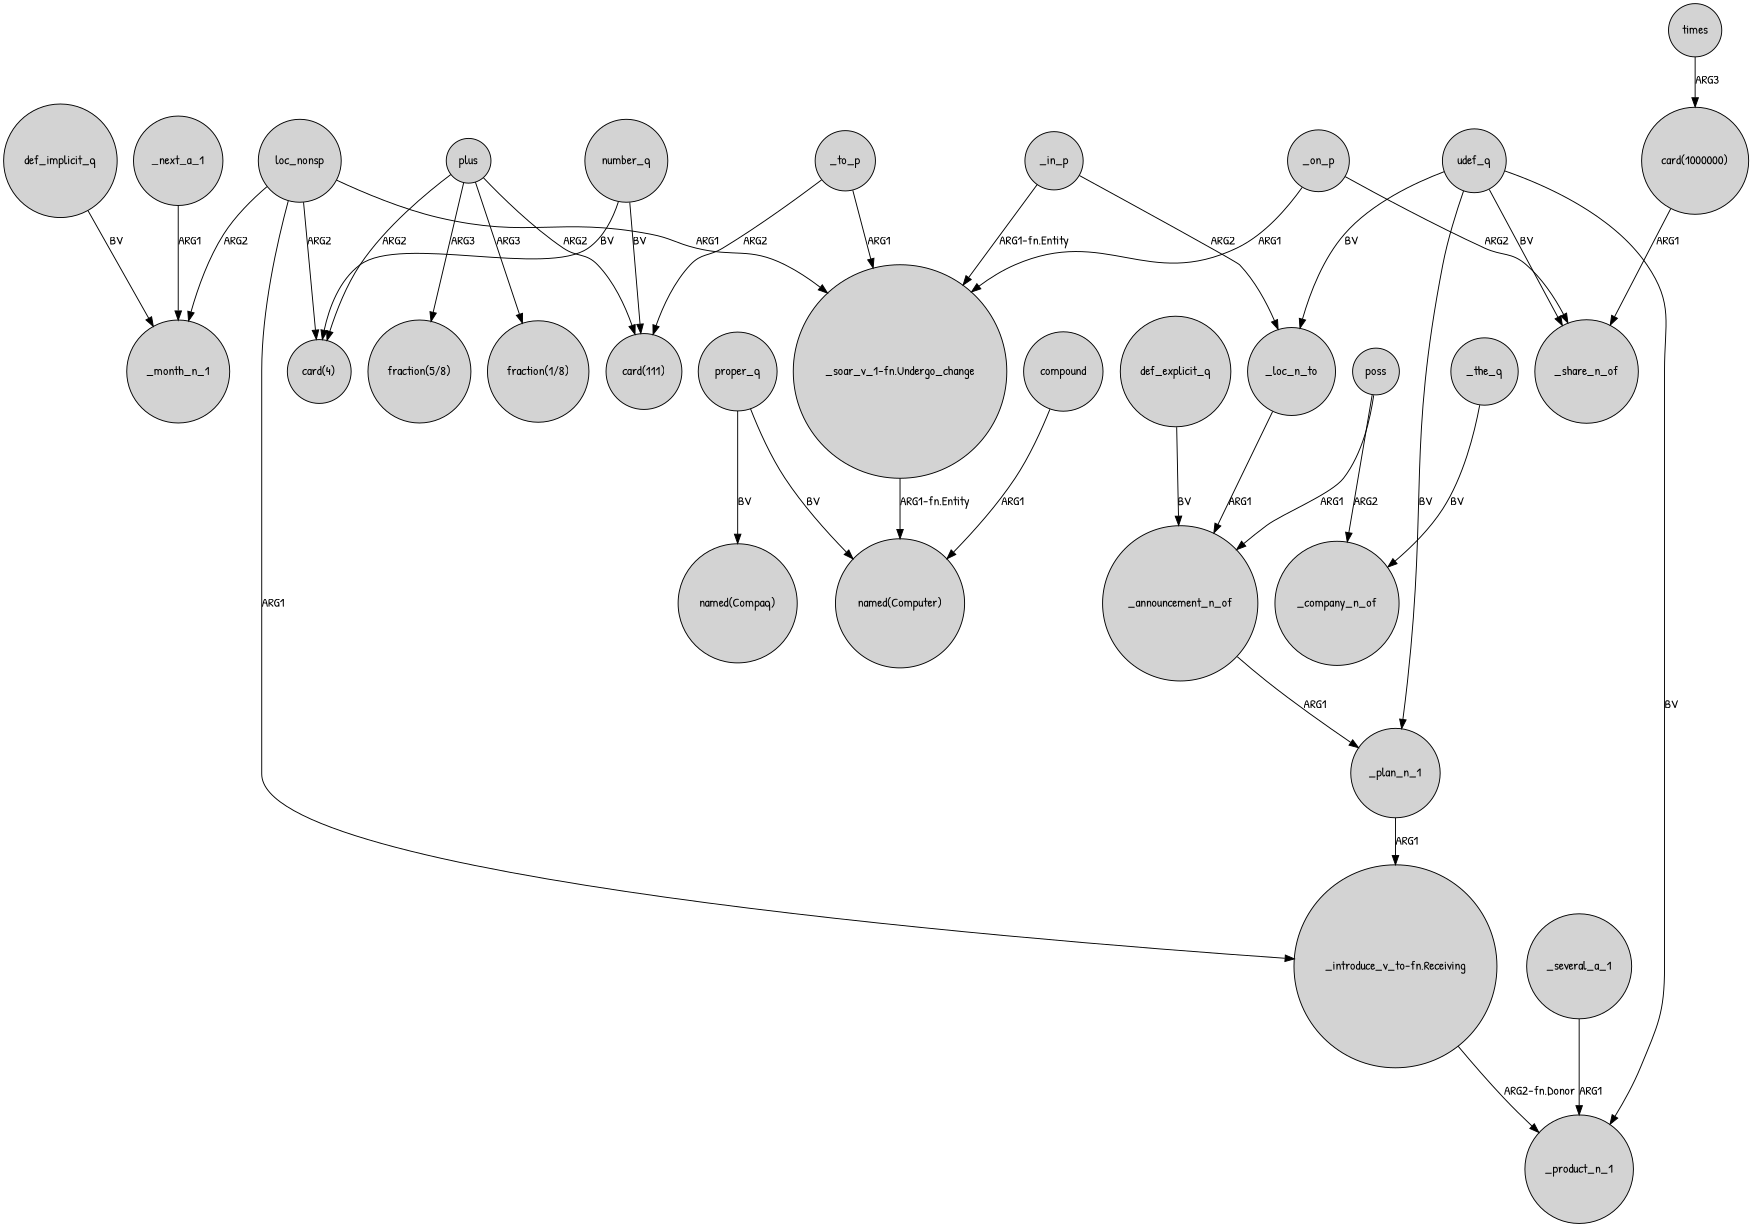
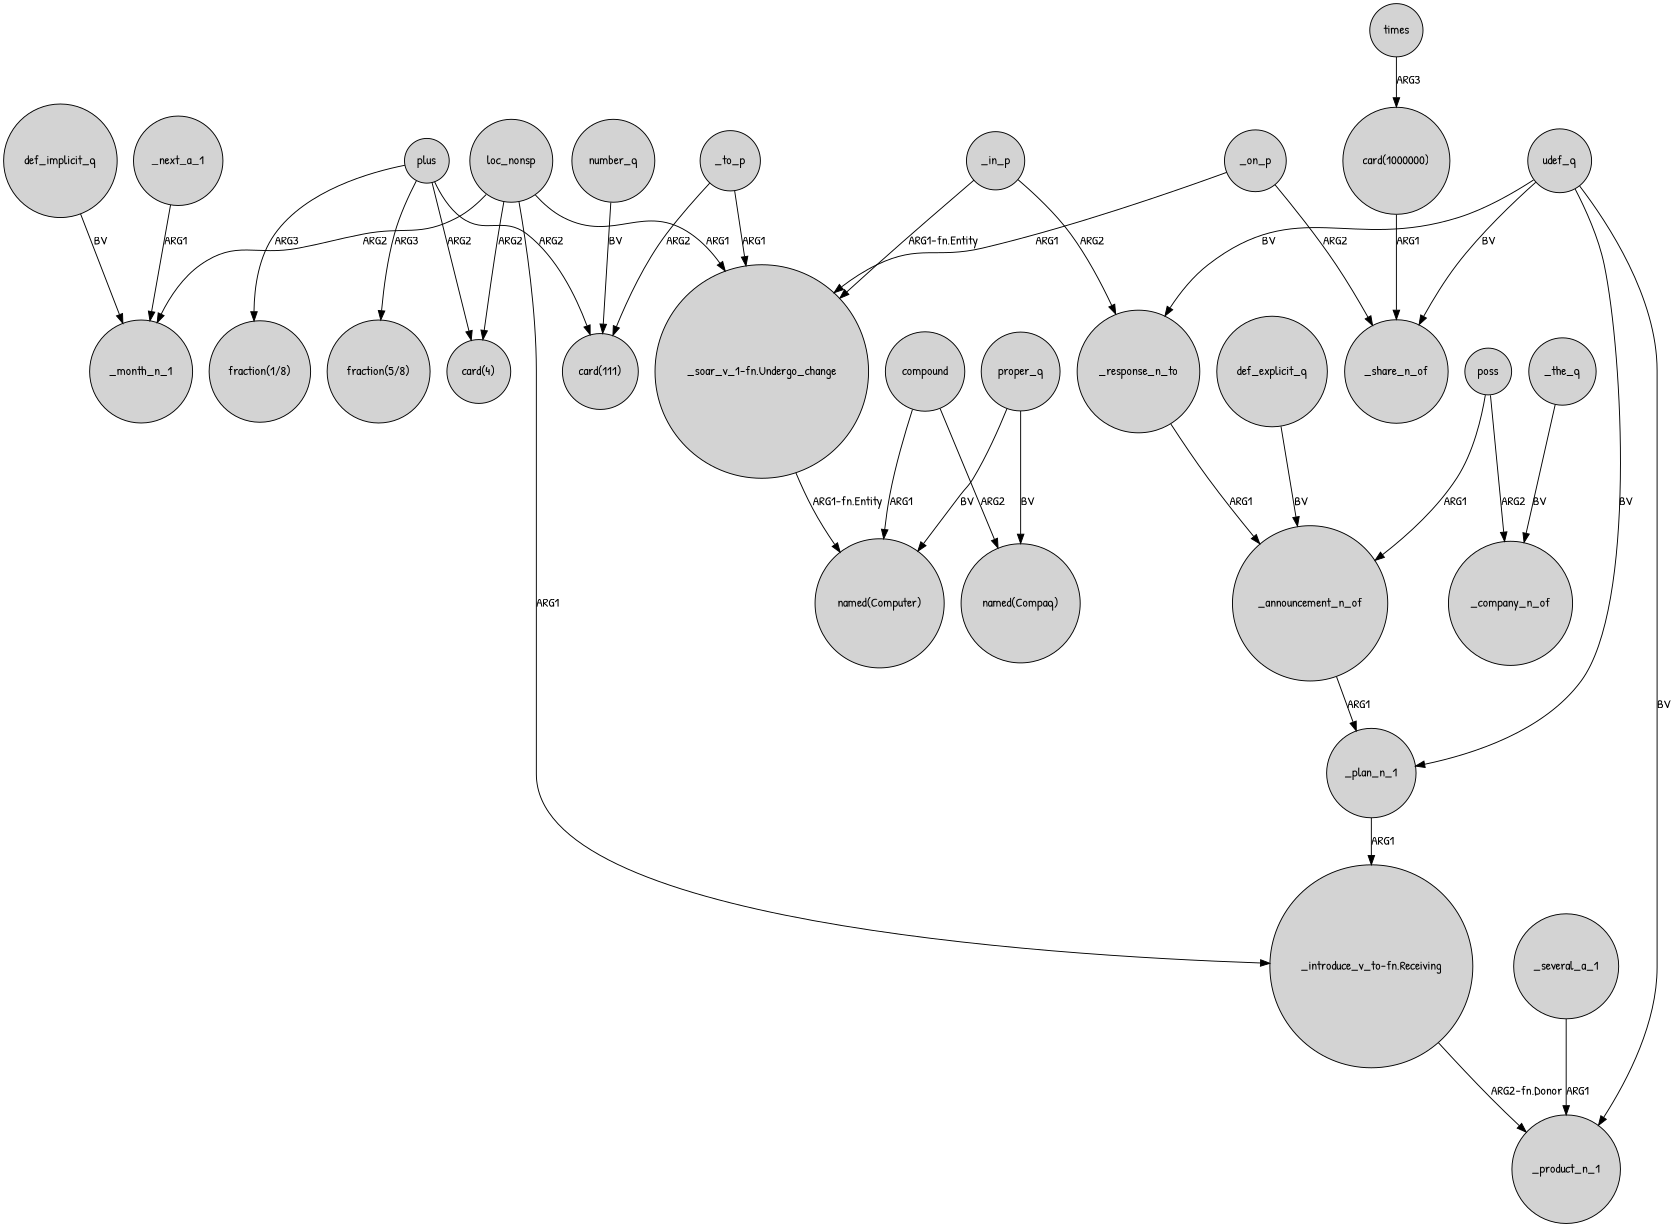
edge "number_q" -> "card(4)": removed, label "BV"
node "_loc_n_to": label "_loc_n_to" -> "_response_n_to"
edge "compound" -> "named(Compaq)": added, label "ARG2"
